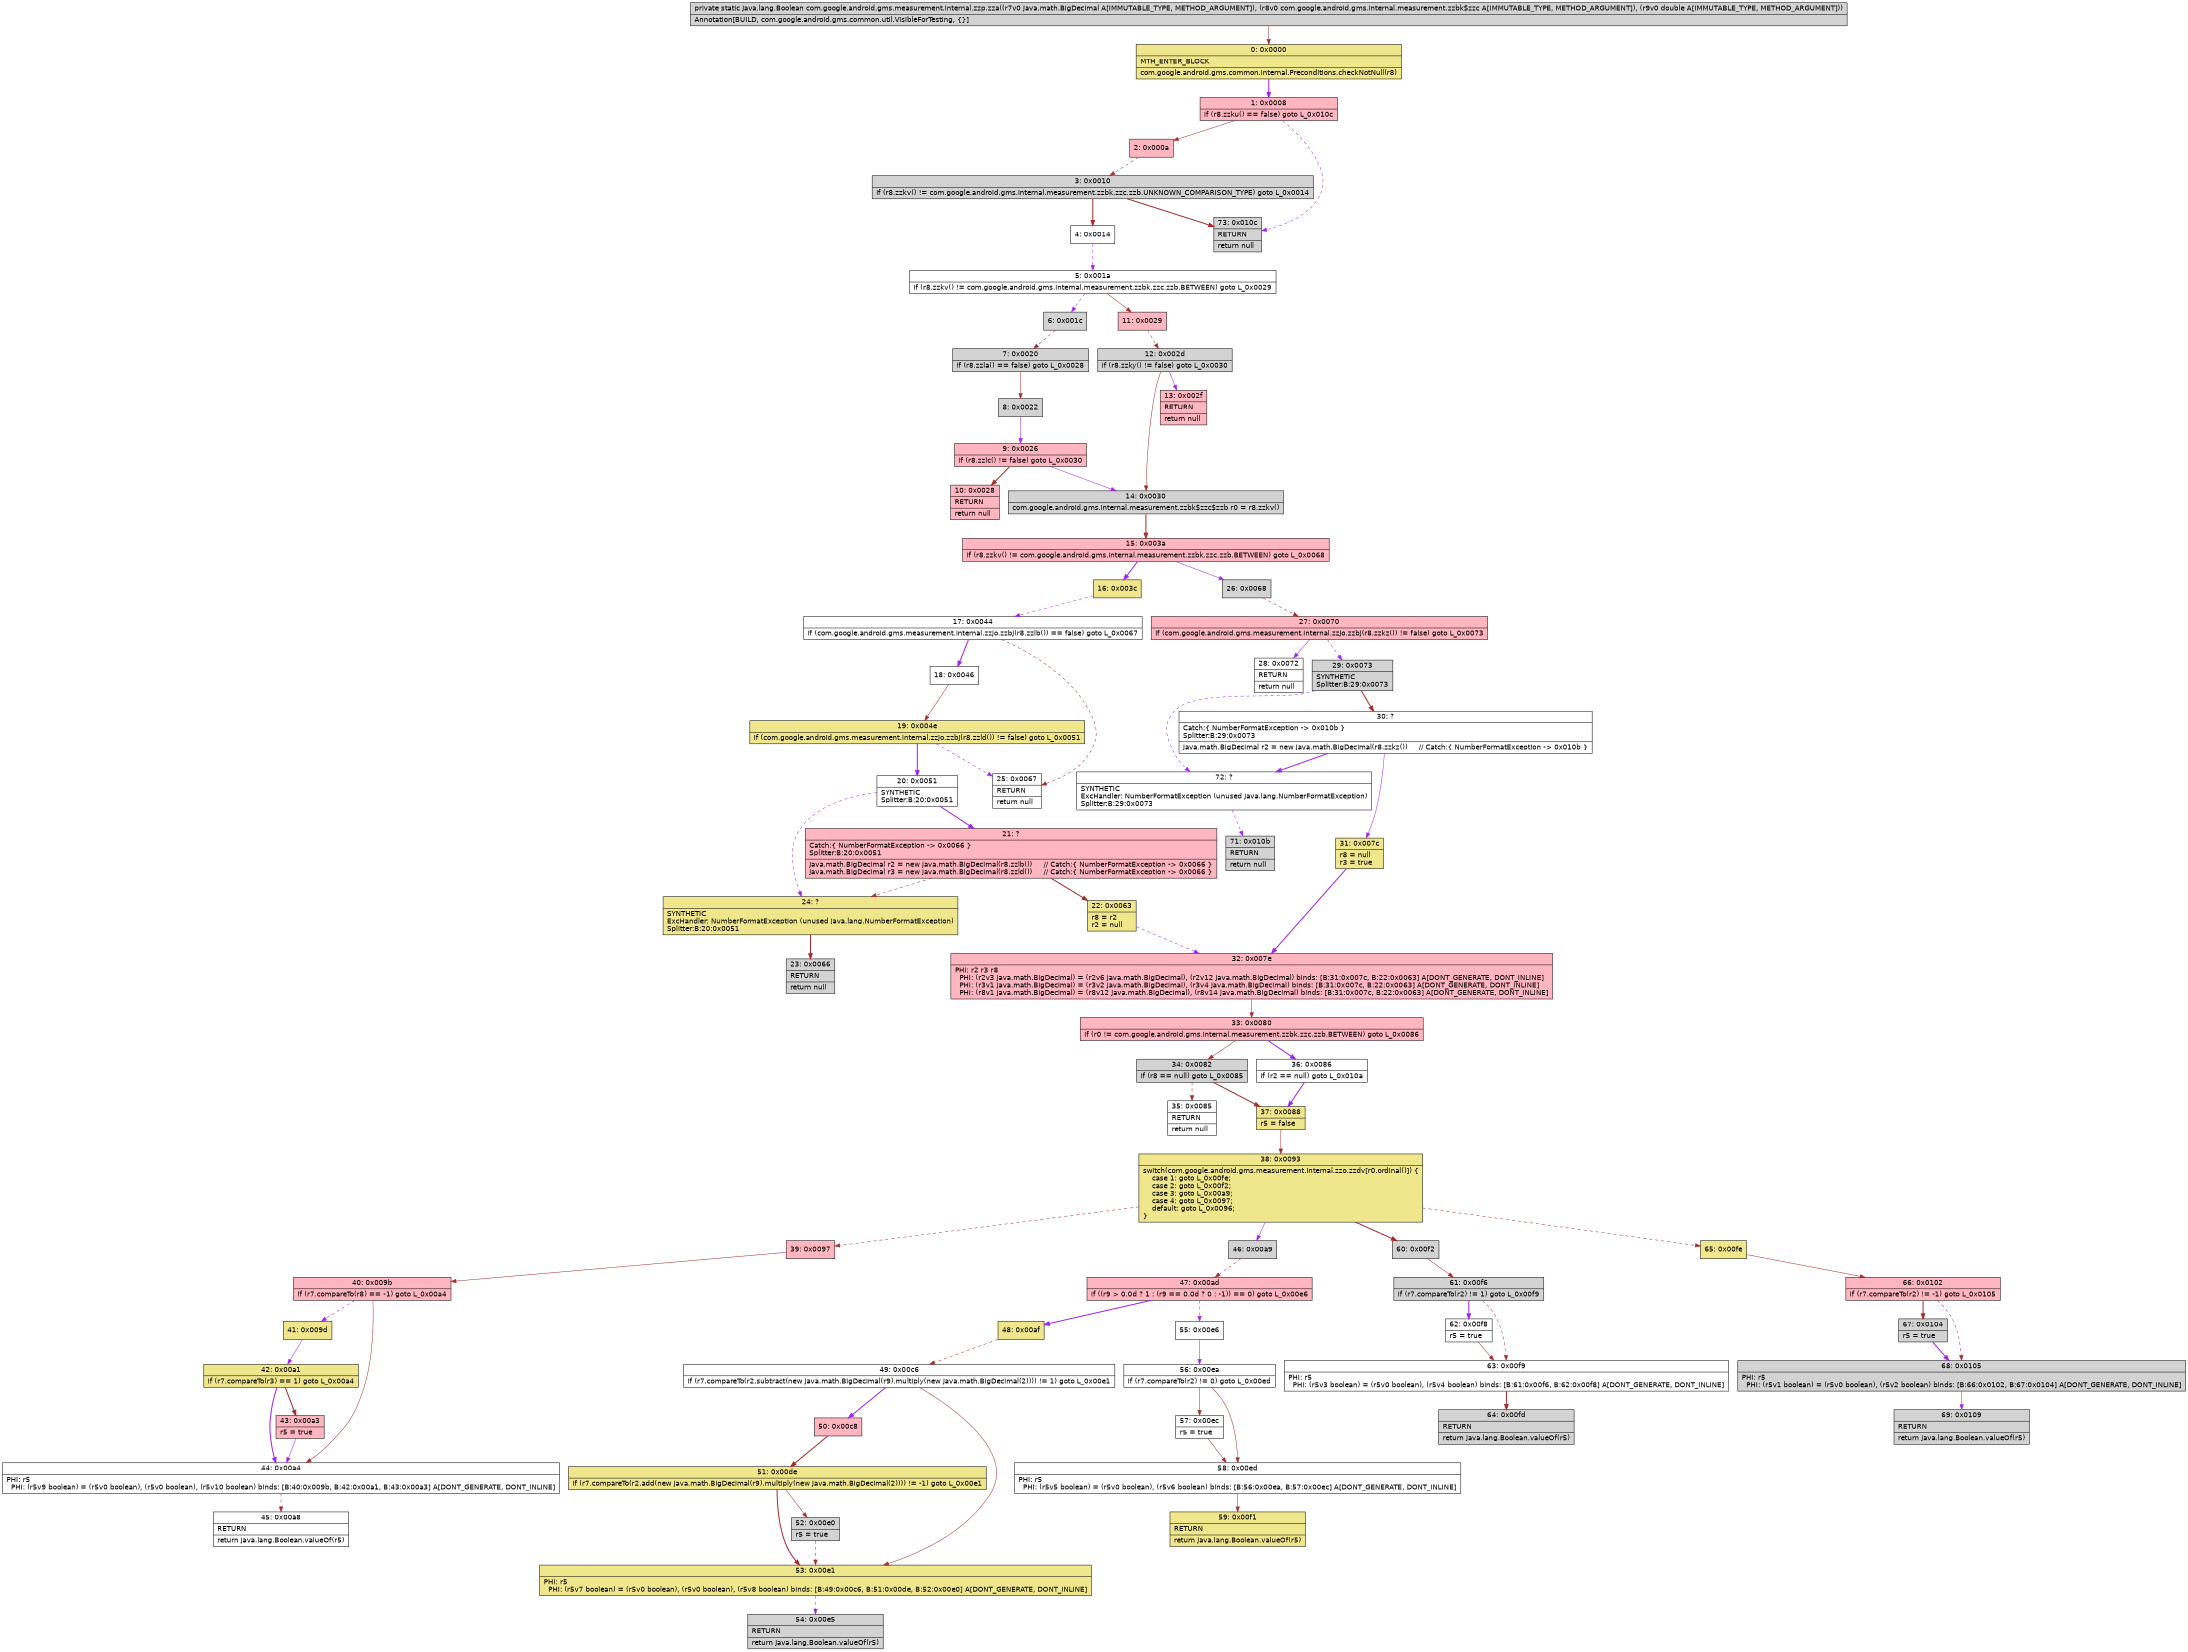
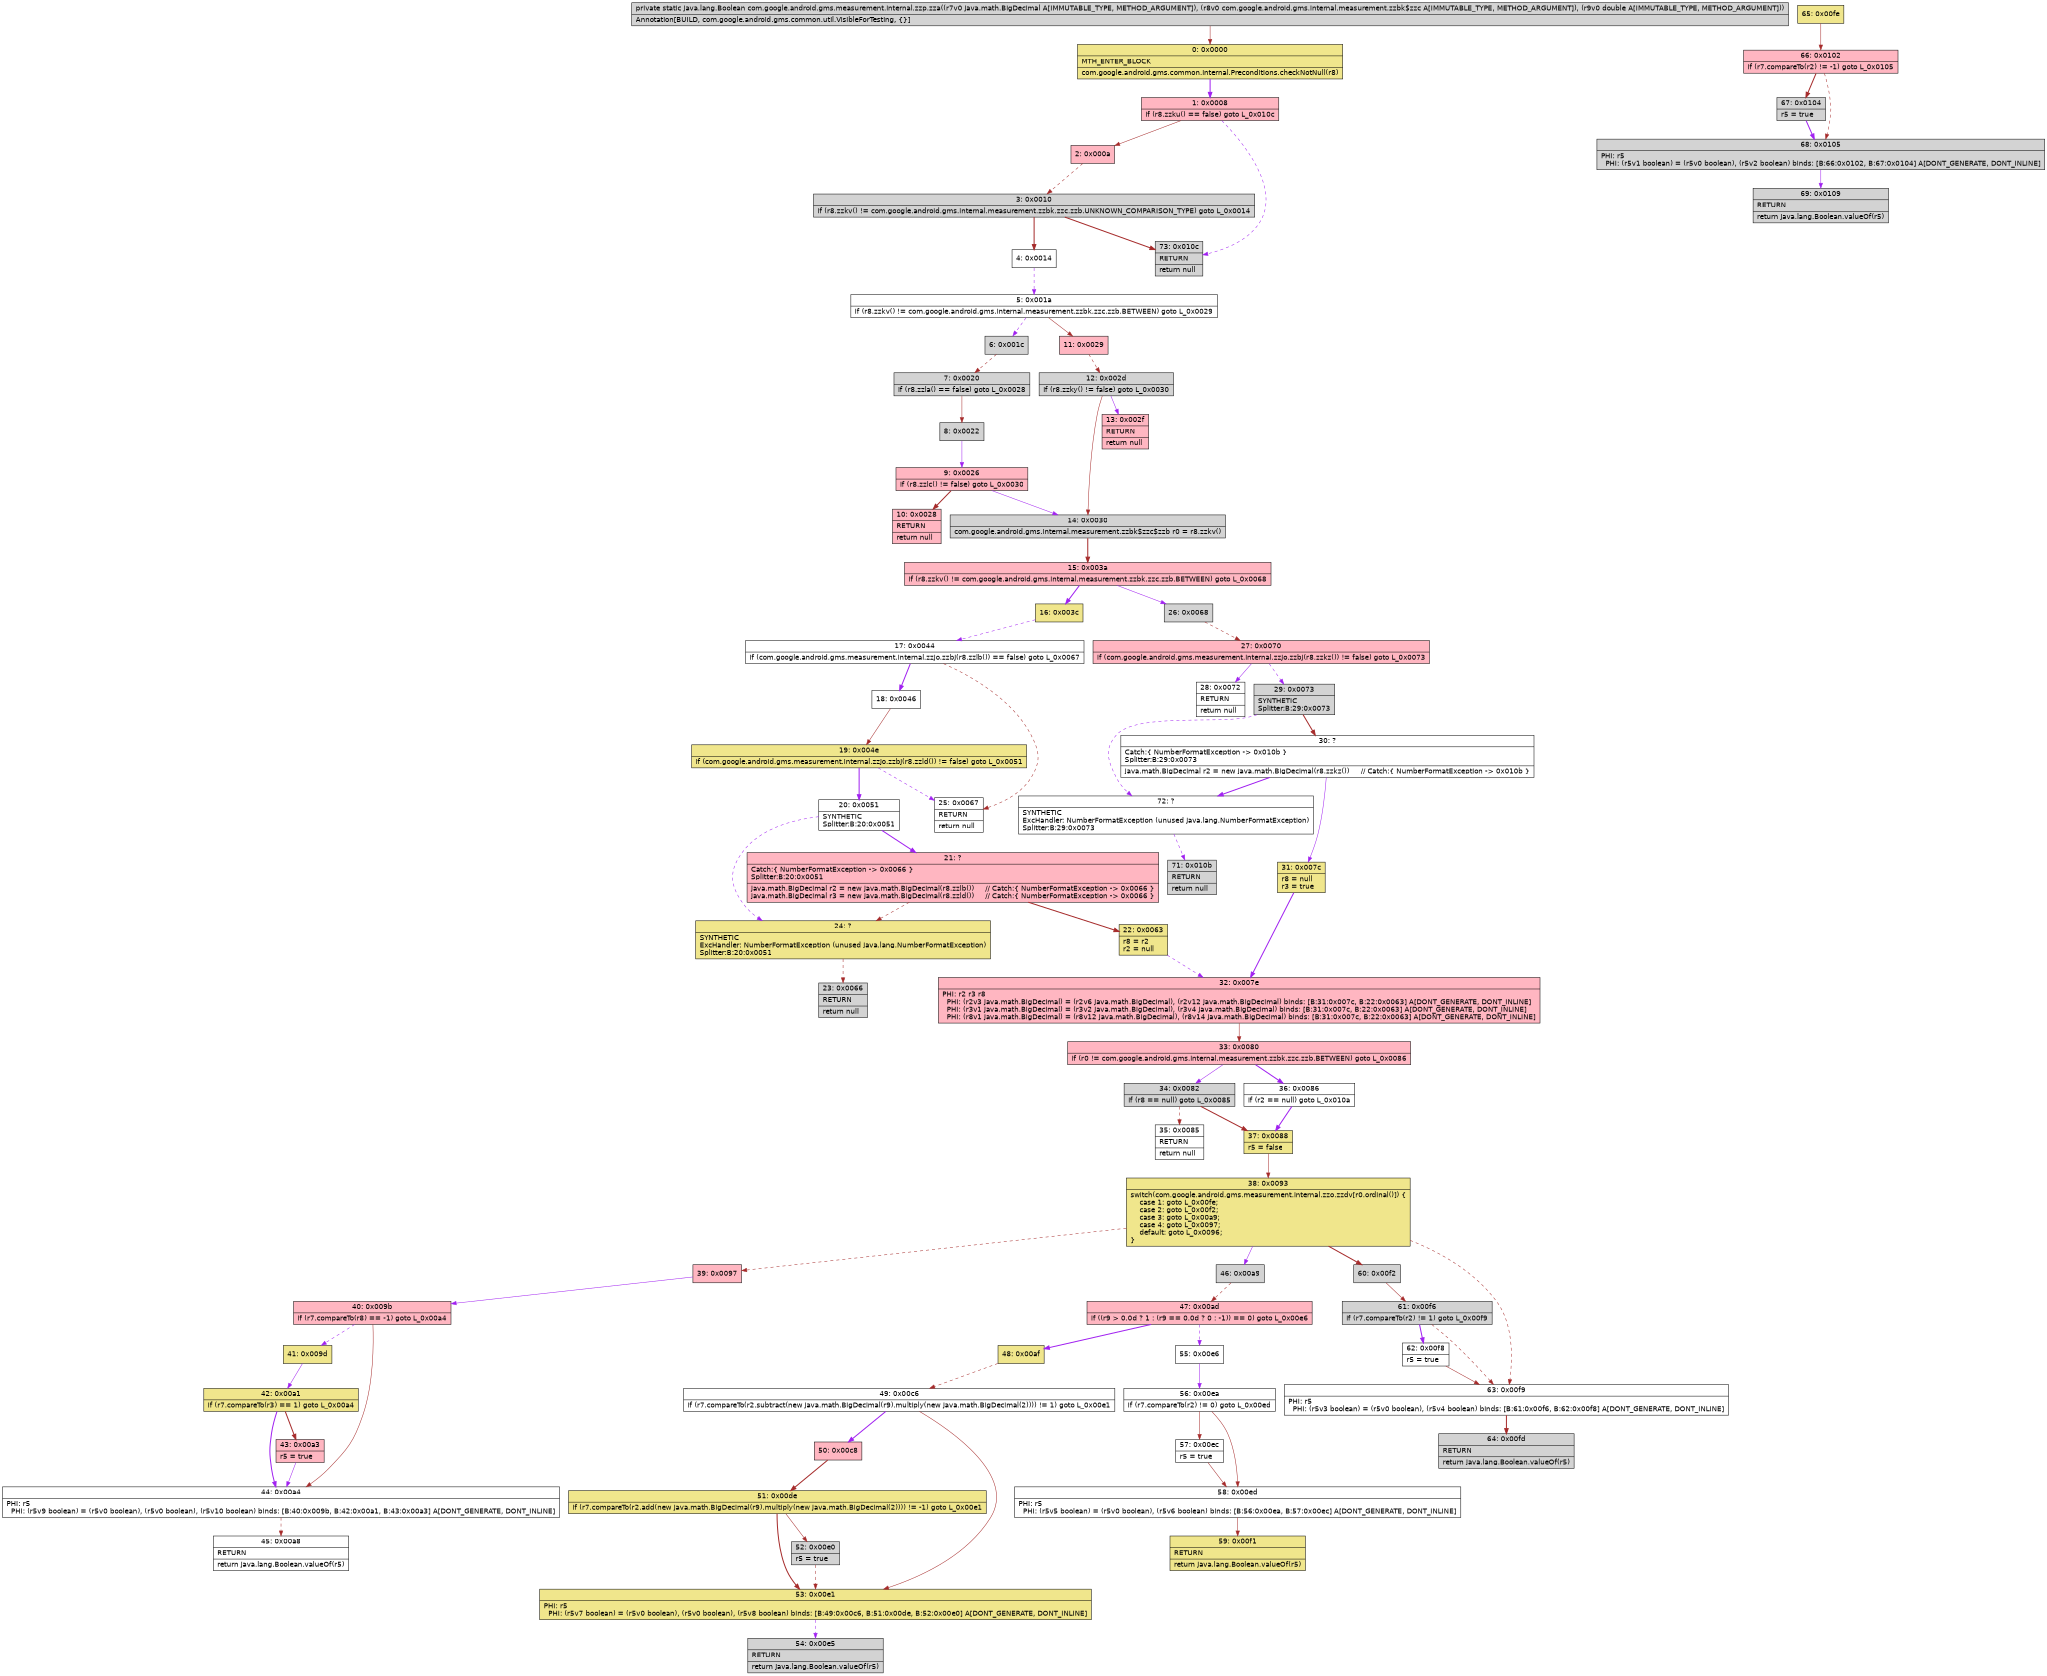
edge "24: ?" -> "23: 0x0066": style bold -> dashed
edge "33: 0x0080" -> "34: 0x0082": color brown -> purple
edge "38: 0x0093" -> "65: 0x00fe": now "38: 0x0093" -> "63: 0x00f9"
edge "39: 0x0097" -> "40: 0x009b": color brown -> purple
